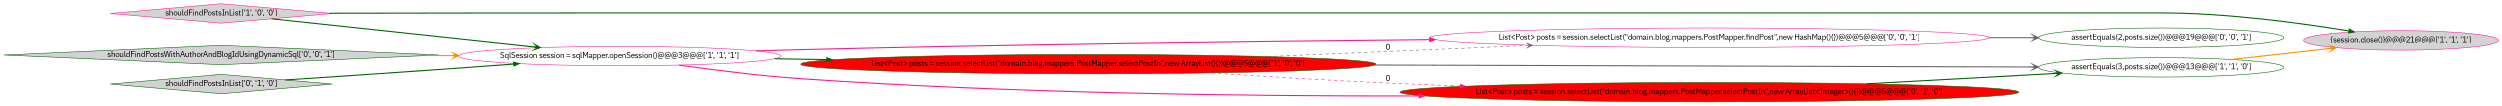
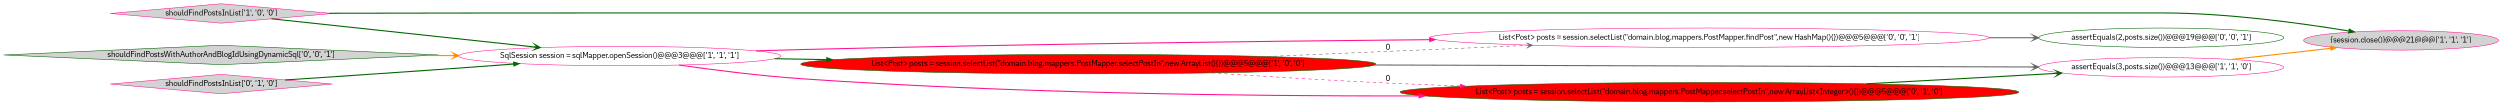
edge "assertEquals(3,posts.size())@@@13@@@['1', '1', '0']" -> "{session.close()}@@@21@@@['1', '1', '1']": arrowhead vee -> normal
node "assertEquals(3,posts.size())@@@13@@@['1', '1', '0']": color darkgreen -> deeppink
node "shouldFindPostsInList['0', '1', '0']": color darkgreen -> deeppink
